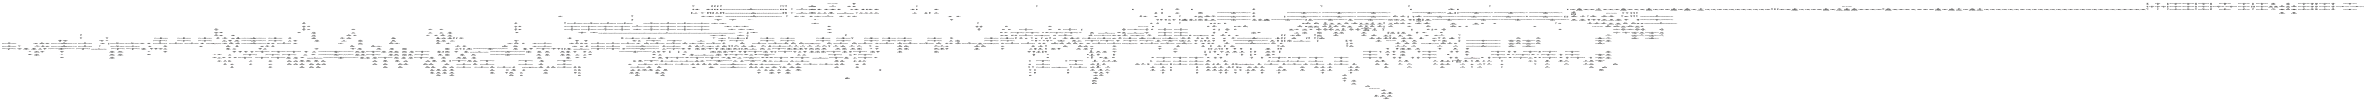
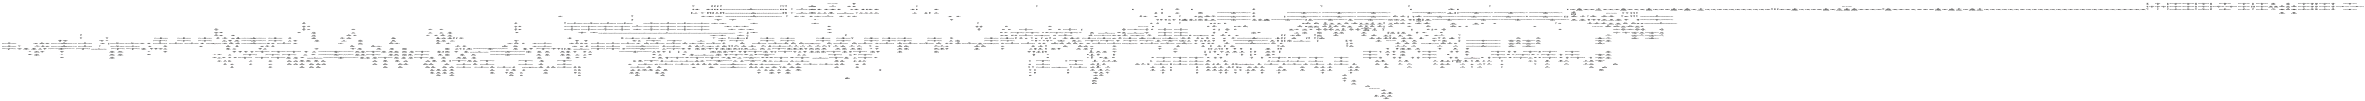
node "CE0x4989fd0": added
